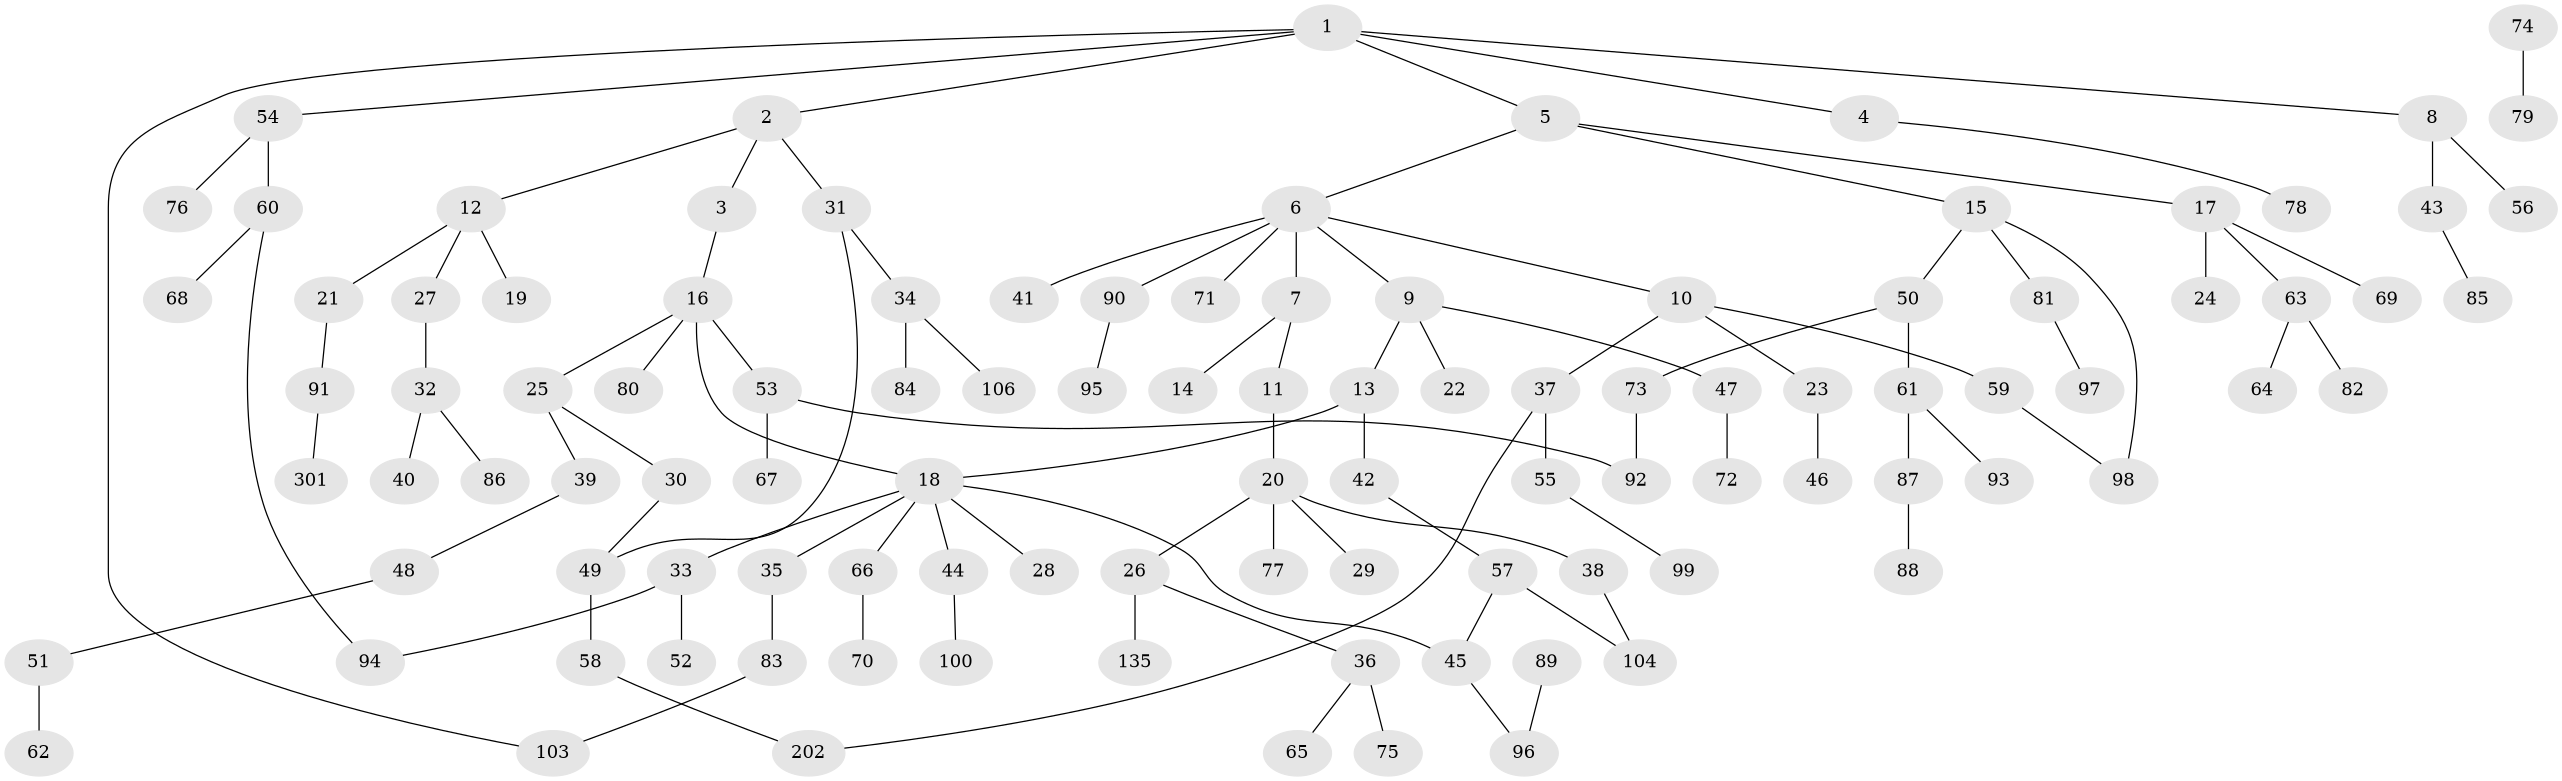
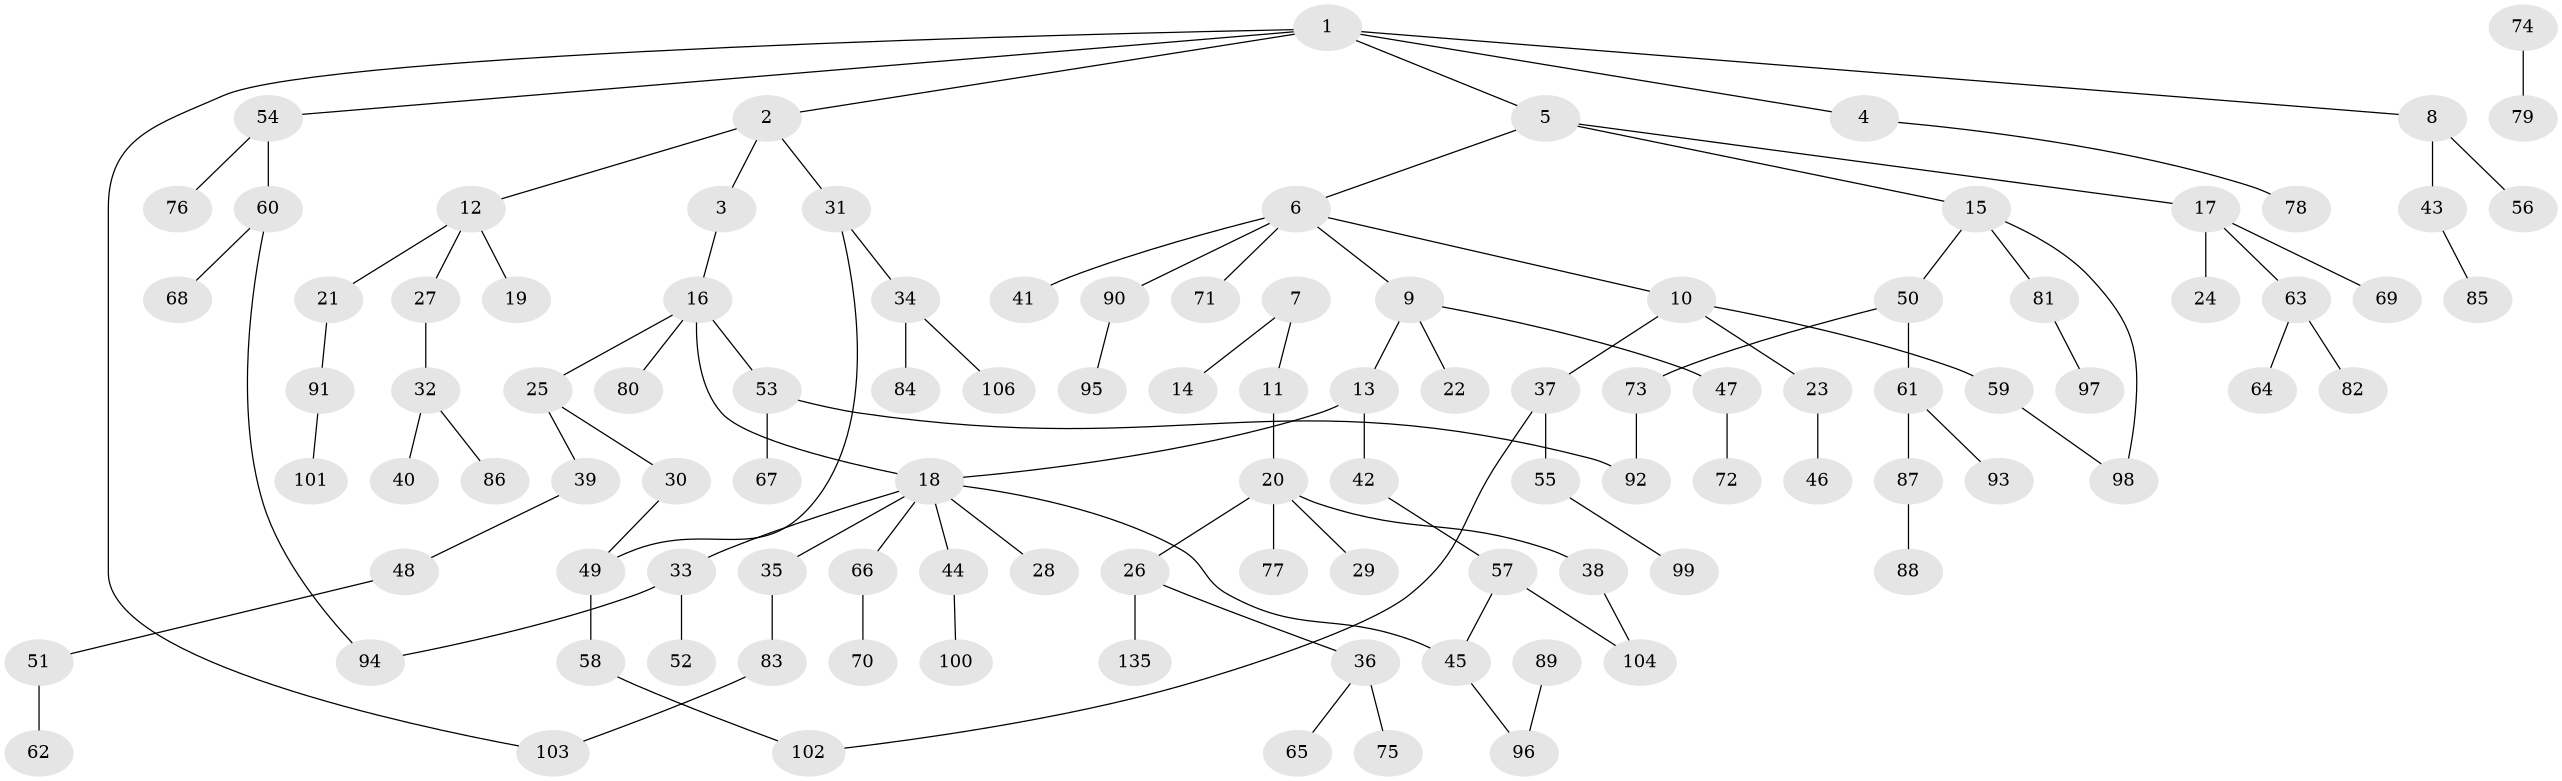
edge "6" -- "7": removed
node "301": label "301" -> "101"
node "202": label "202" -> "102"
